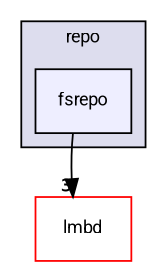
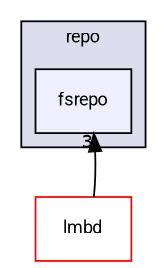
edge "fsrepo" -> "lmbd": reversed
